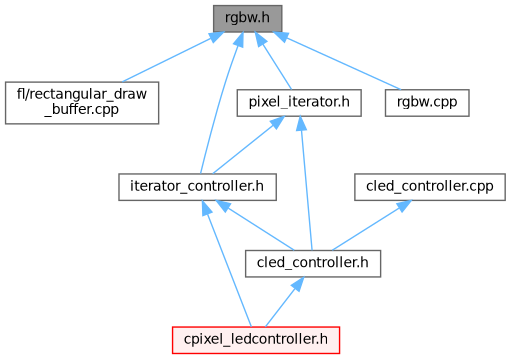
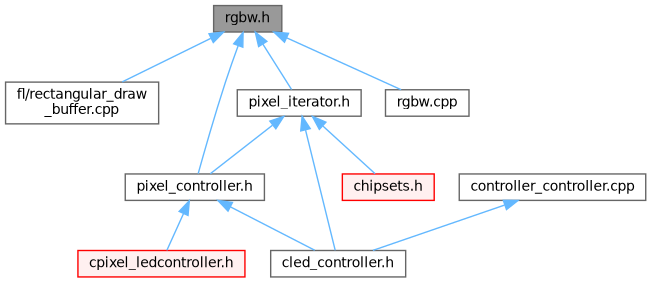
node "iterator_controller.h": label "iterator_controller.h" -> "pixel_controller.h"
node "chipsets.h": added
node "cled_controller.cpp": label "cled_controller.cpp" -> "controller_controller.cpp"
edge "cpixel_ledcontroller.h" -> "cled_controller.h": removed
